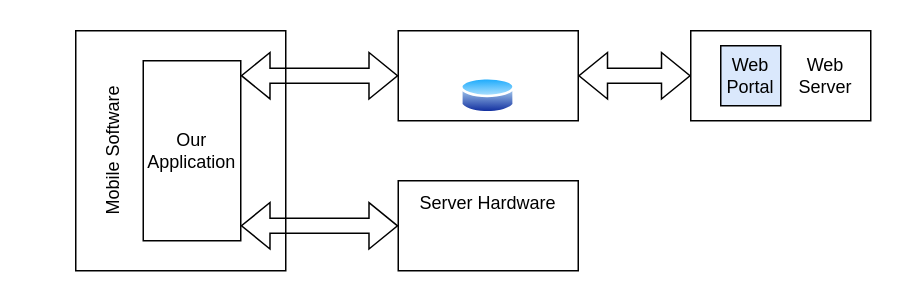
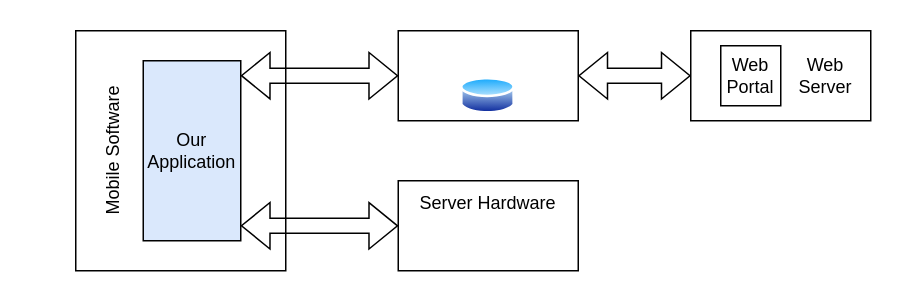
node "Web Portal": fillcolor #dae8fc -> #ffffff
node "Our Application": fillcolor #ffffff -> #dae8fc
